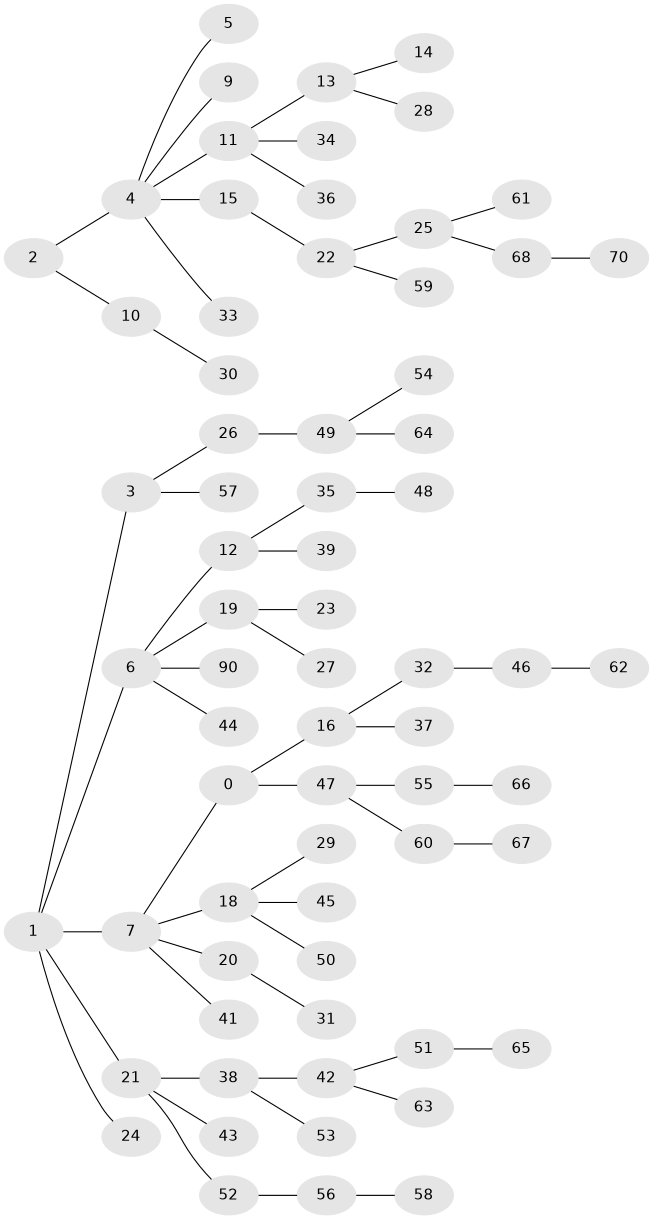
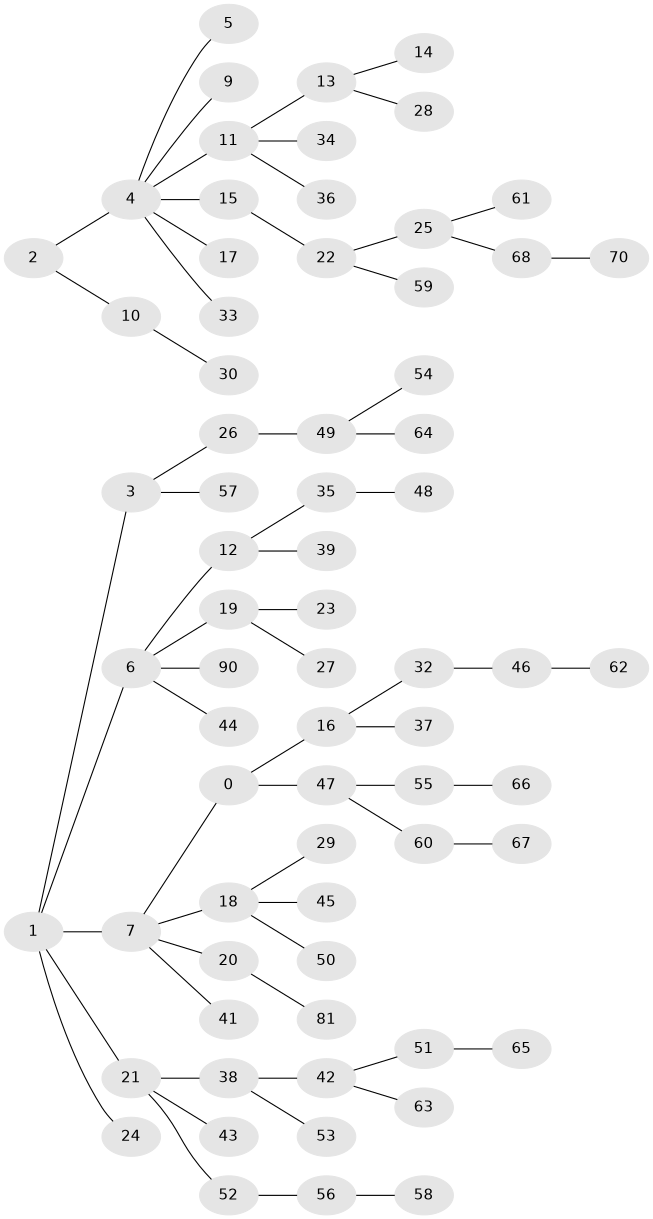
node "17": added
node "31": label "31" -> "81"
